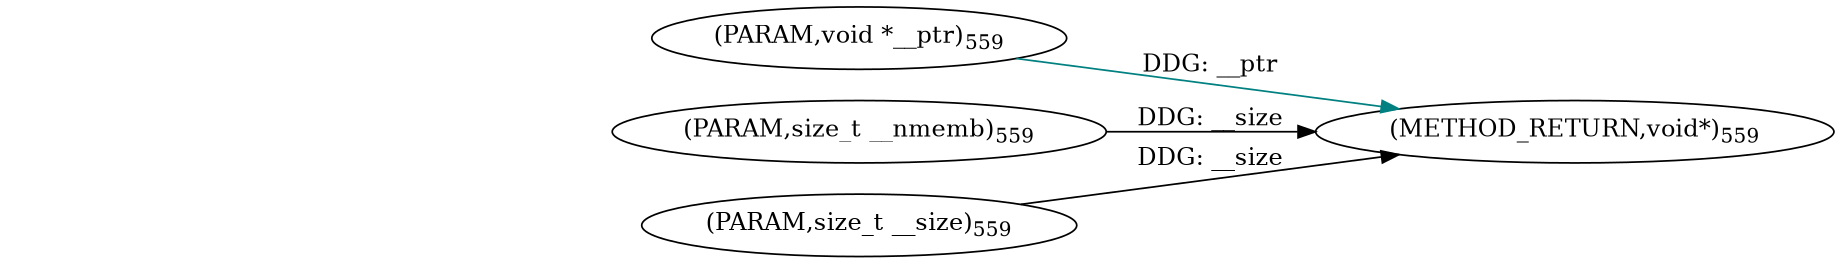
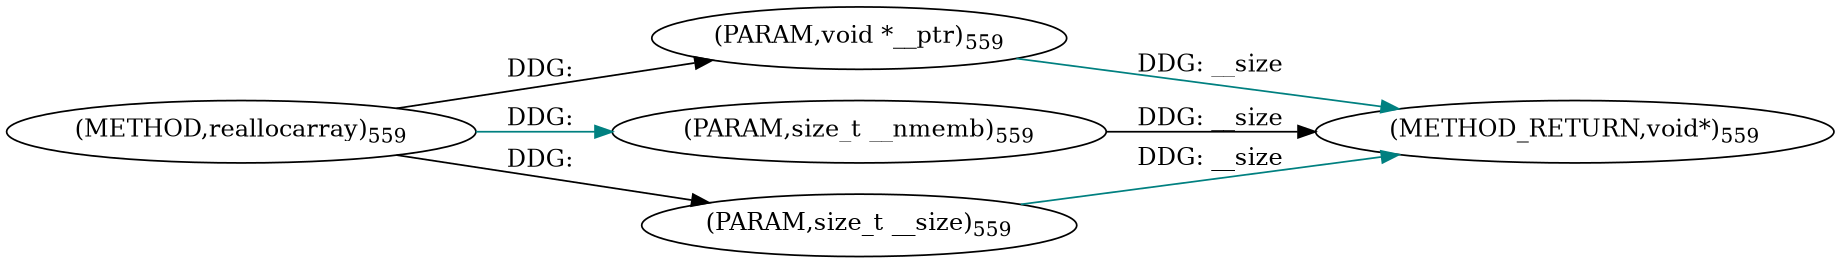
edge "(PARAM,void *__ptr)" -> "(METHOD_RETURN,void*)": label "DDG: __ptr" -> "DDG: __size"
node "(METHOD,reallocarray)": added
edge "(PARAM,size_t __size)" -> "(METHOD_RETURN,void*)": color black -> teal
